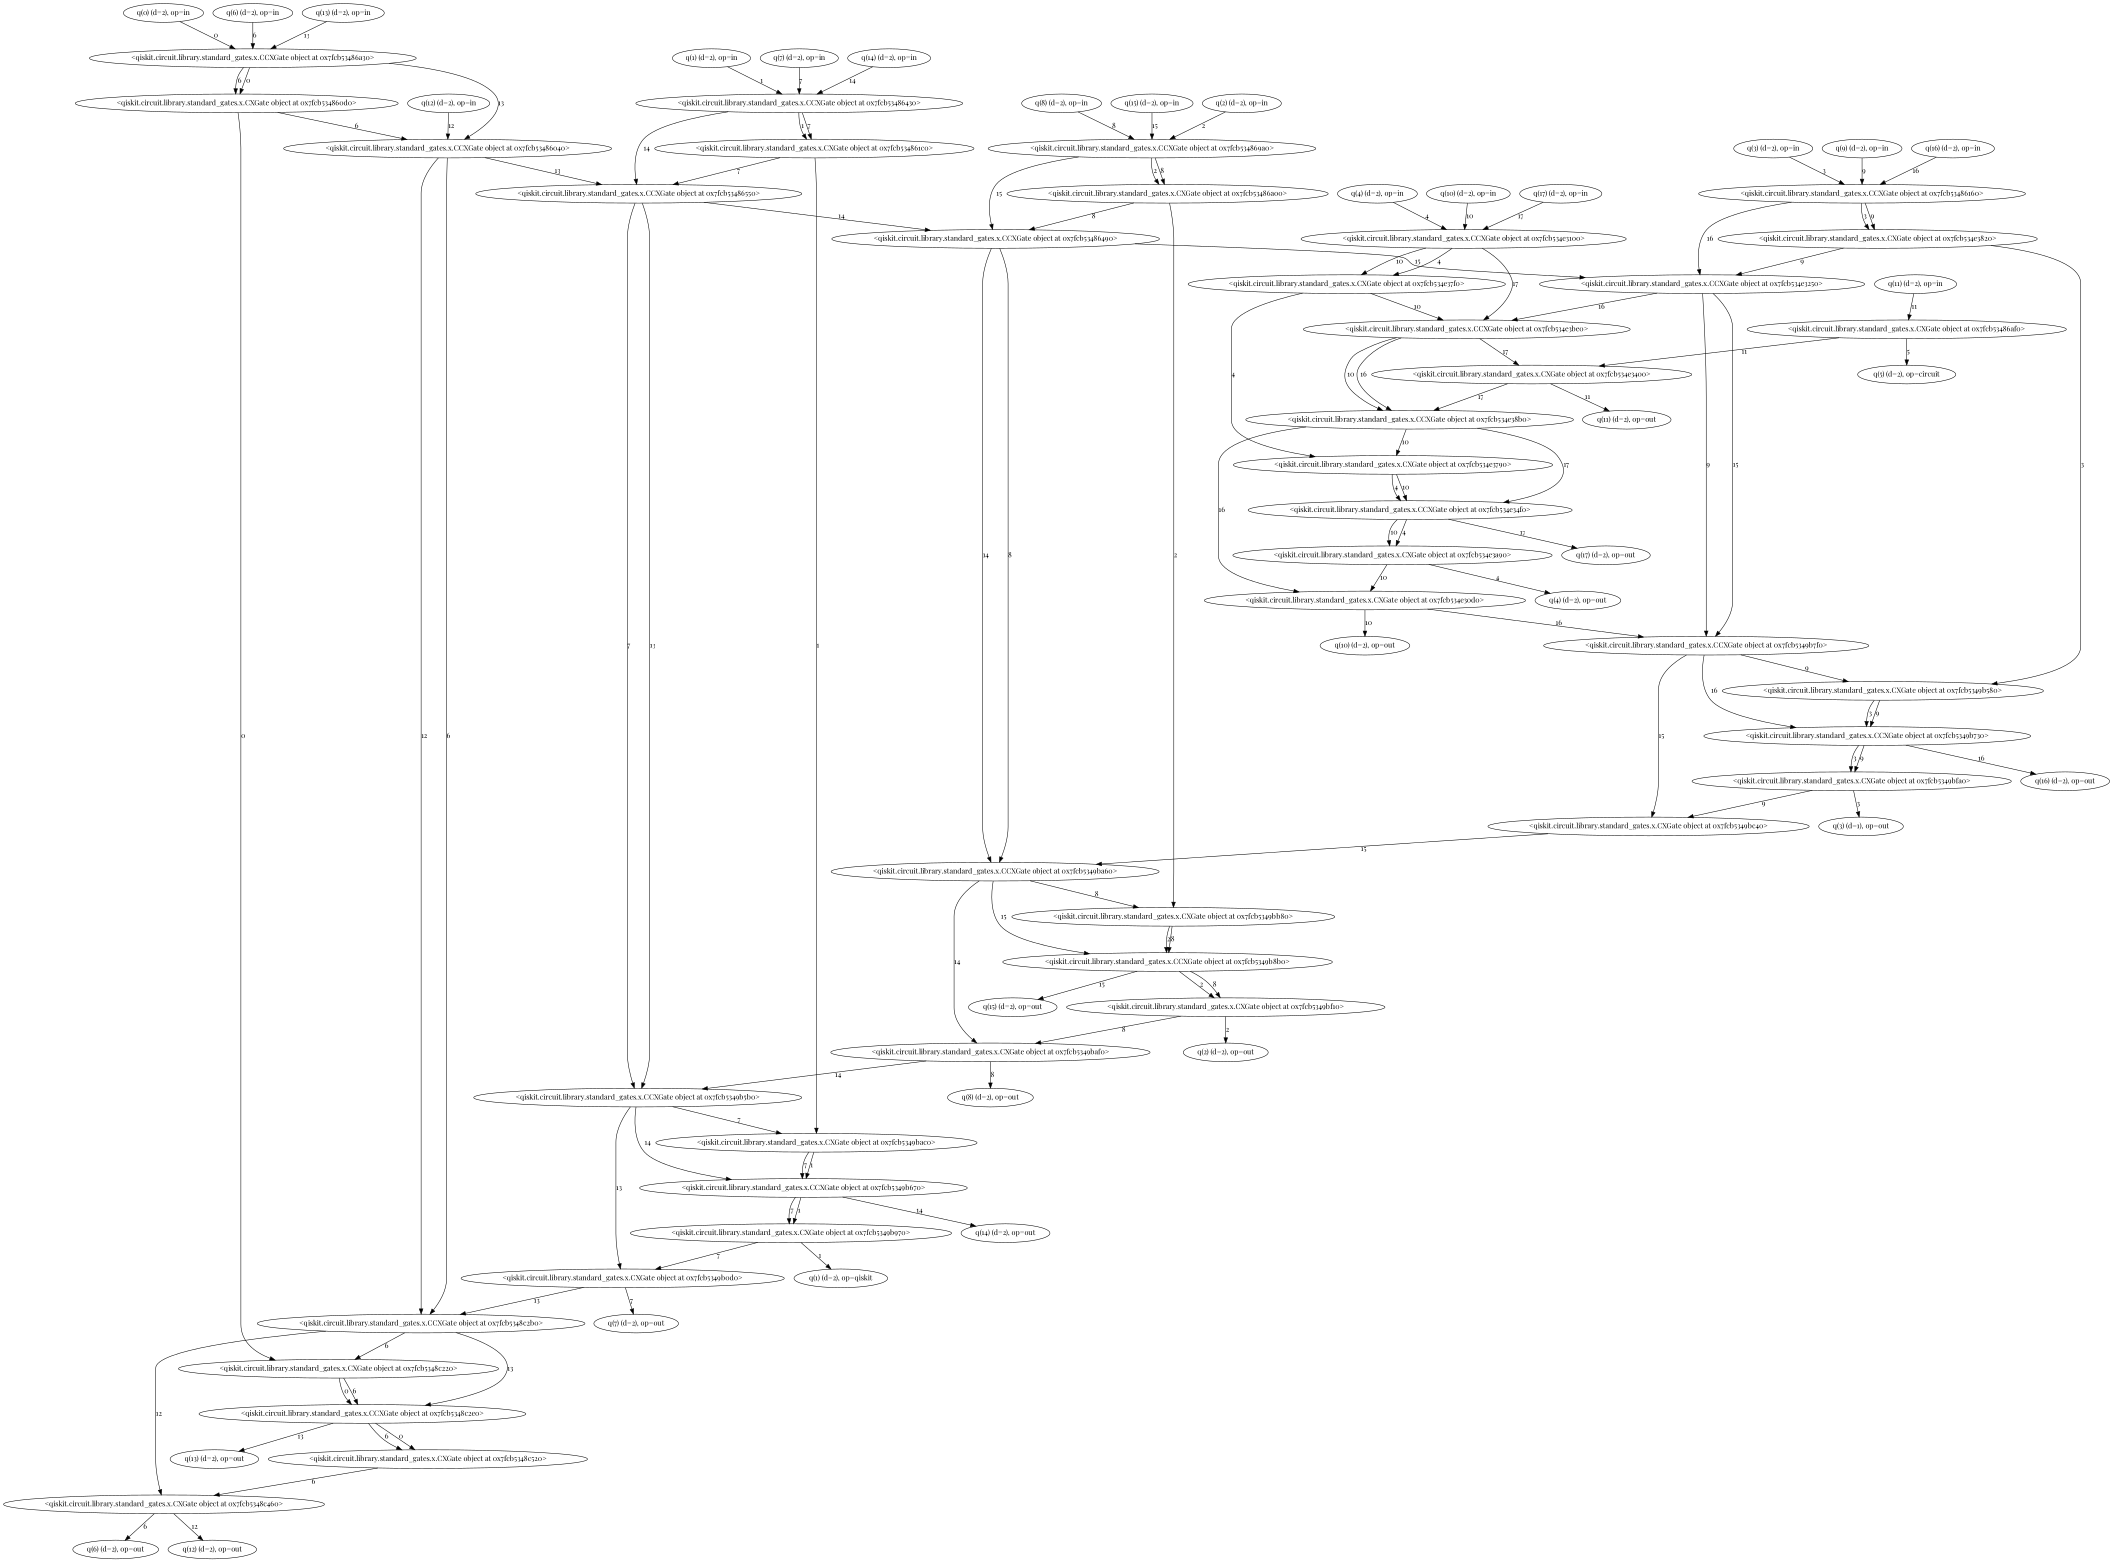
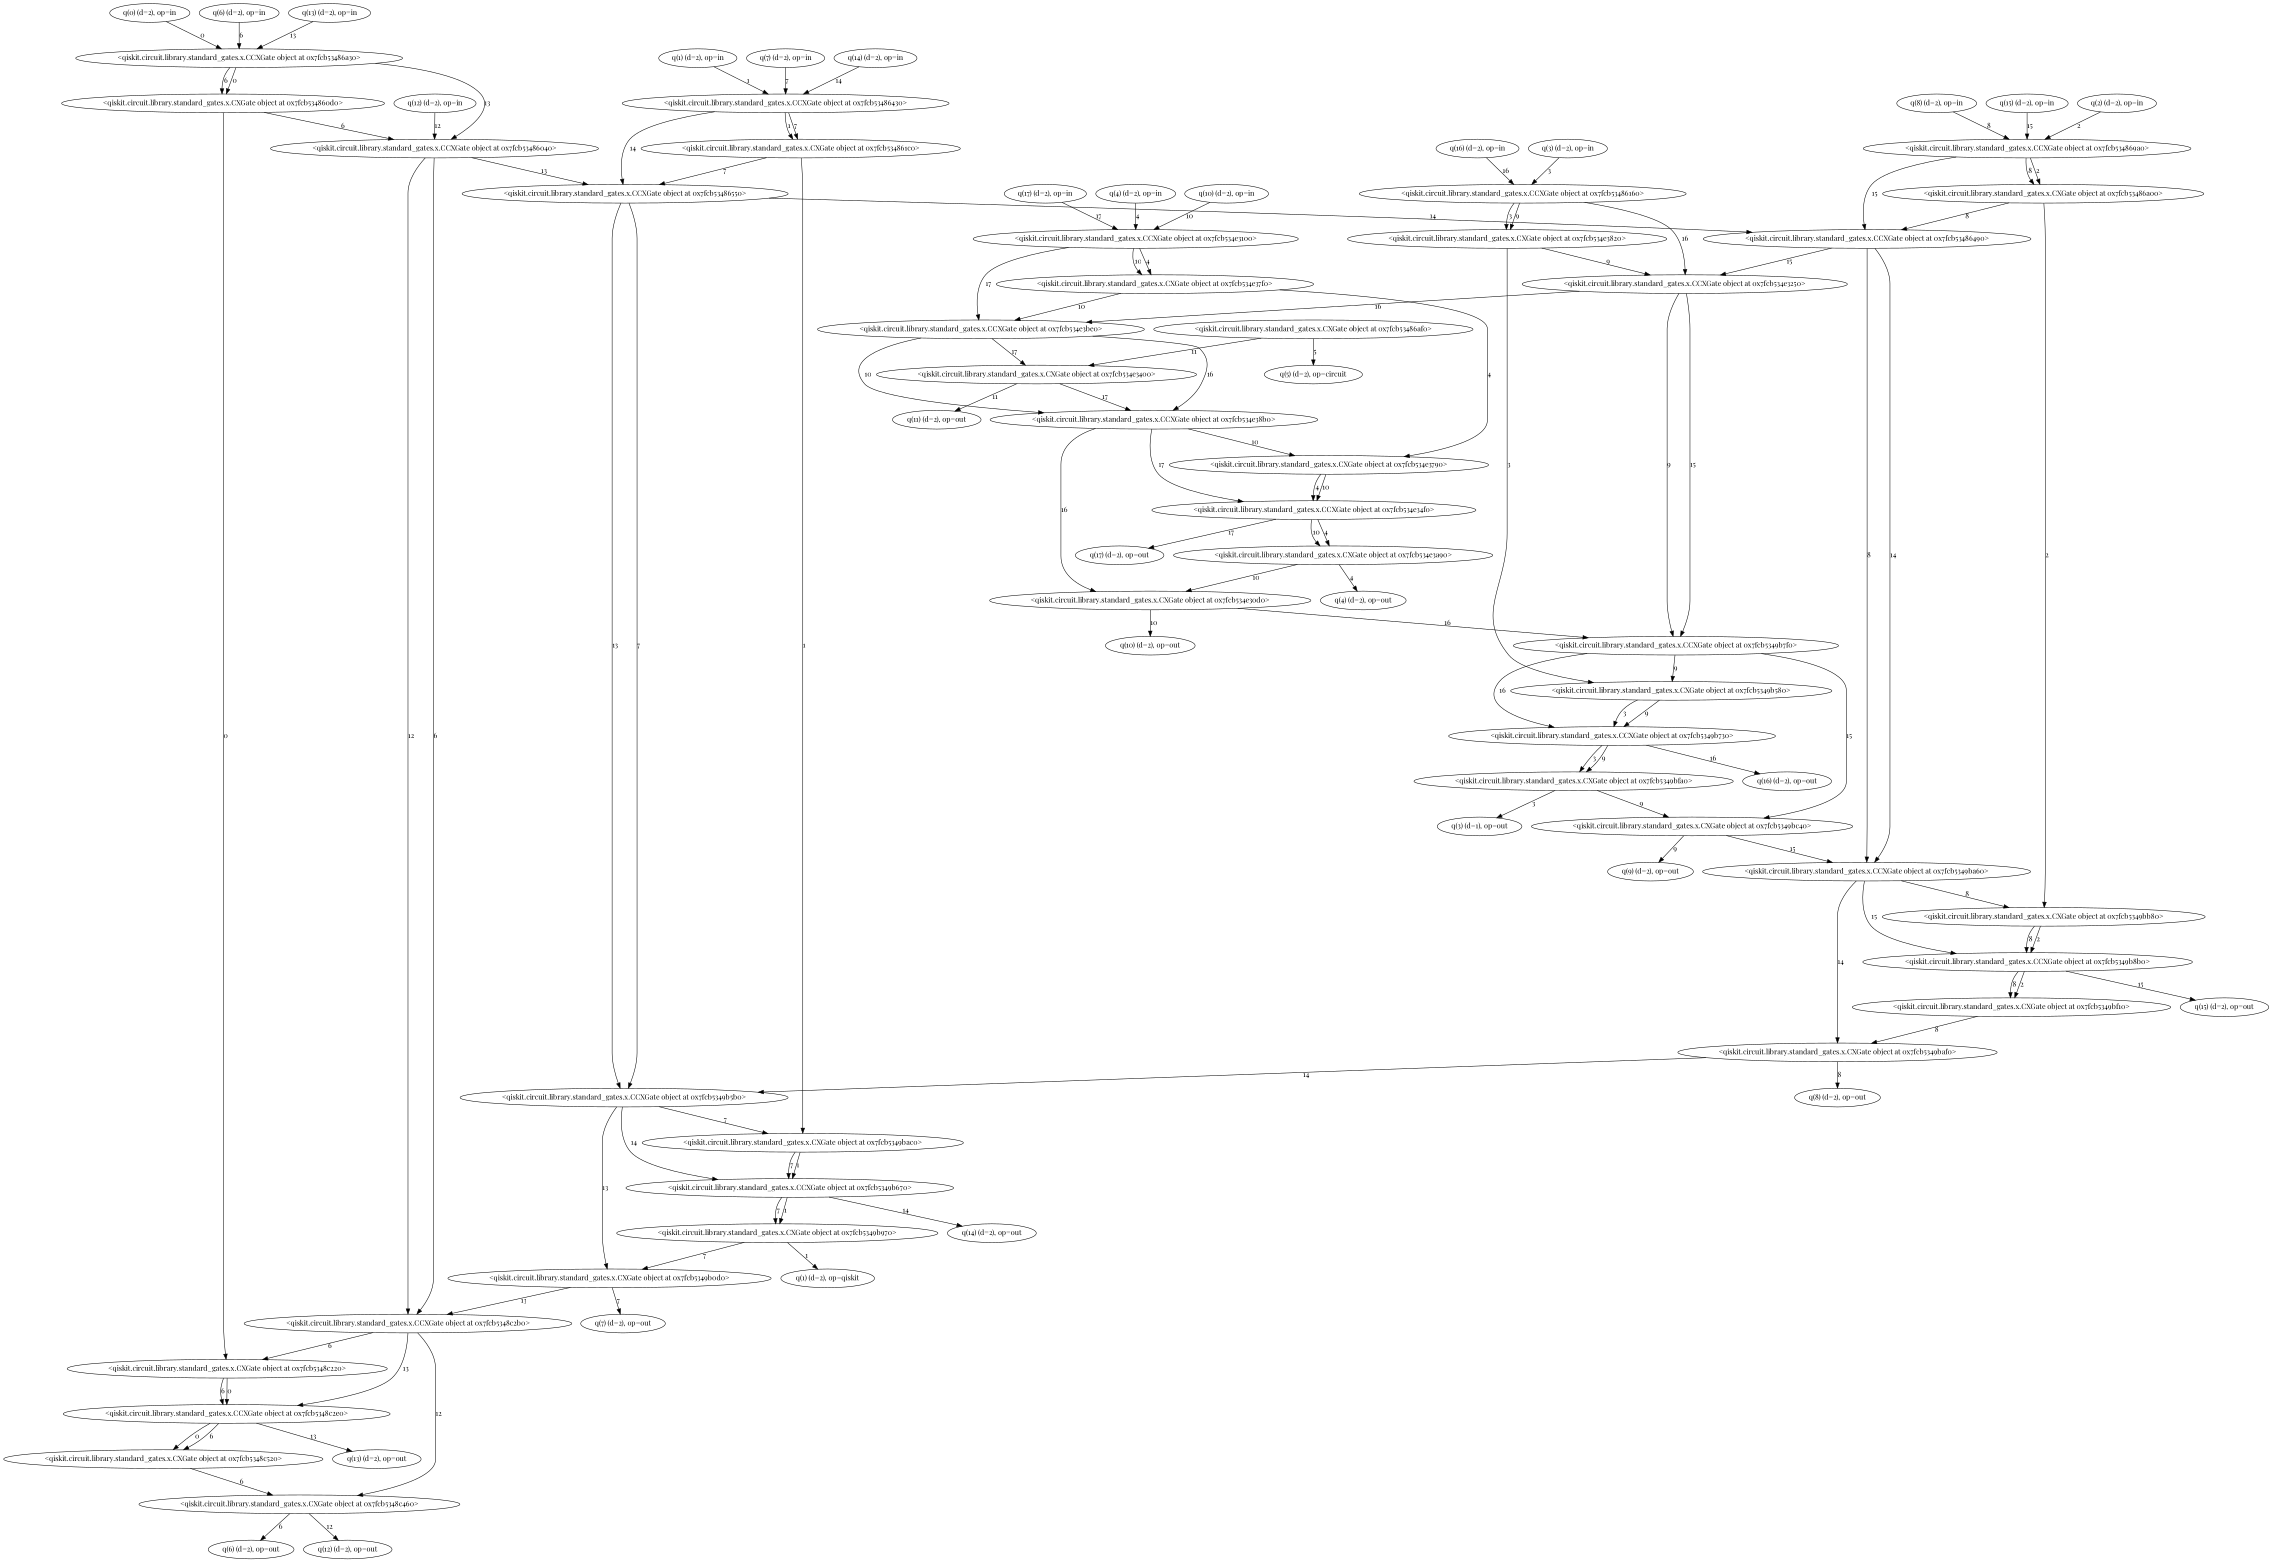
node "q(9) (d=2), op=in": removed
node "q(11) (d=2), op=in": removed
node "q(9) (d=2), op=out": added
node "q(2) (d=2), op=out": removed
